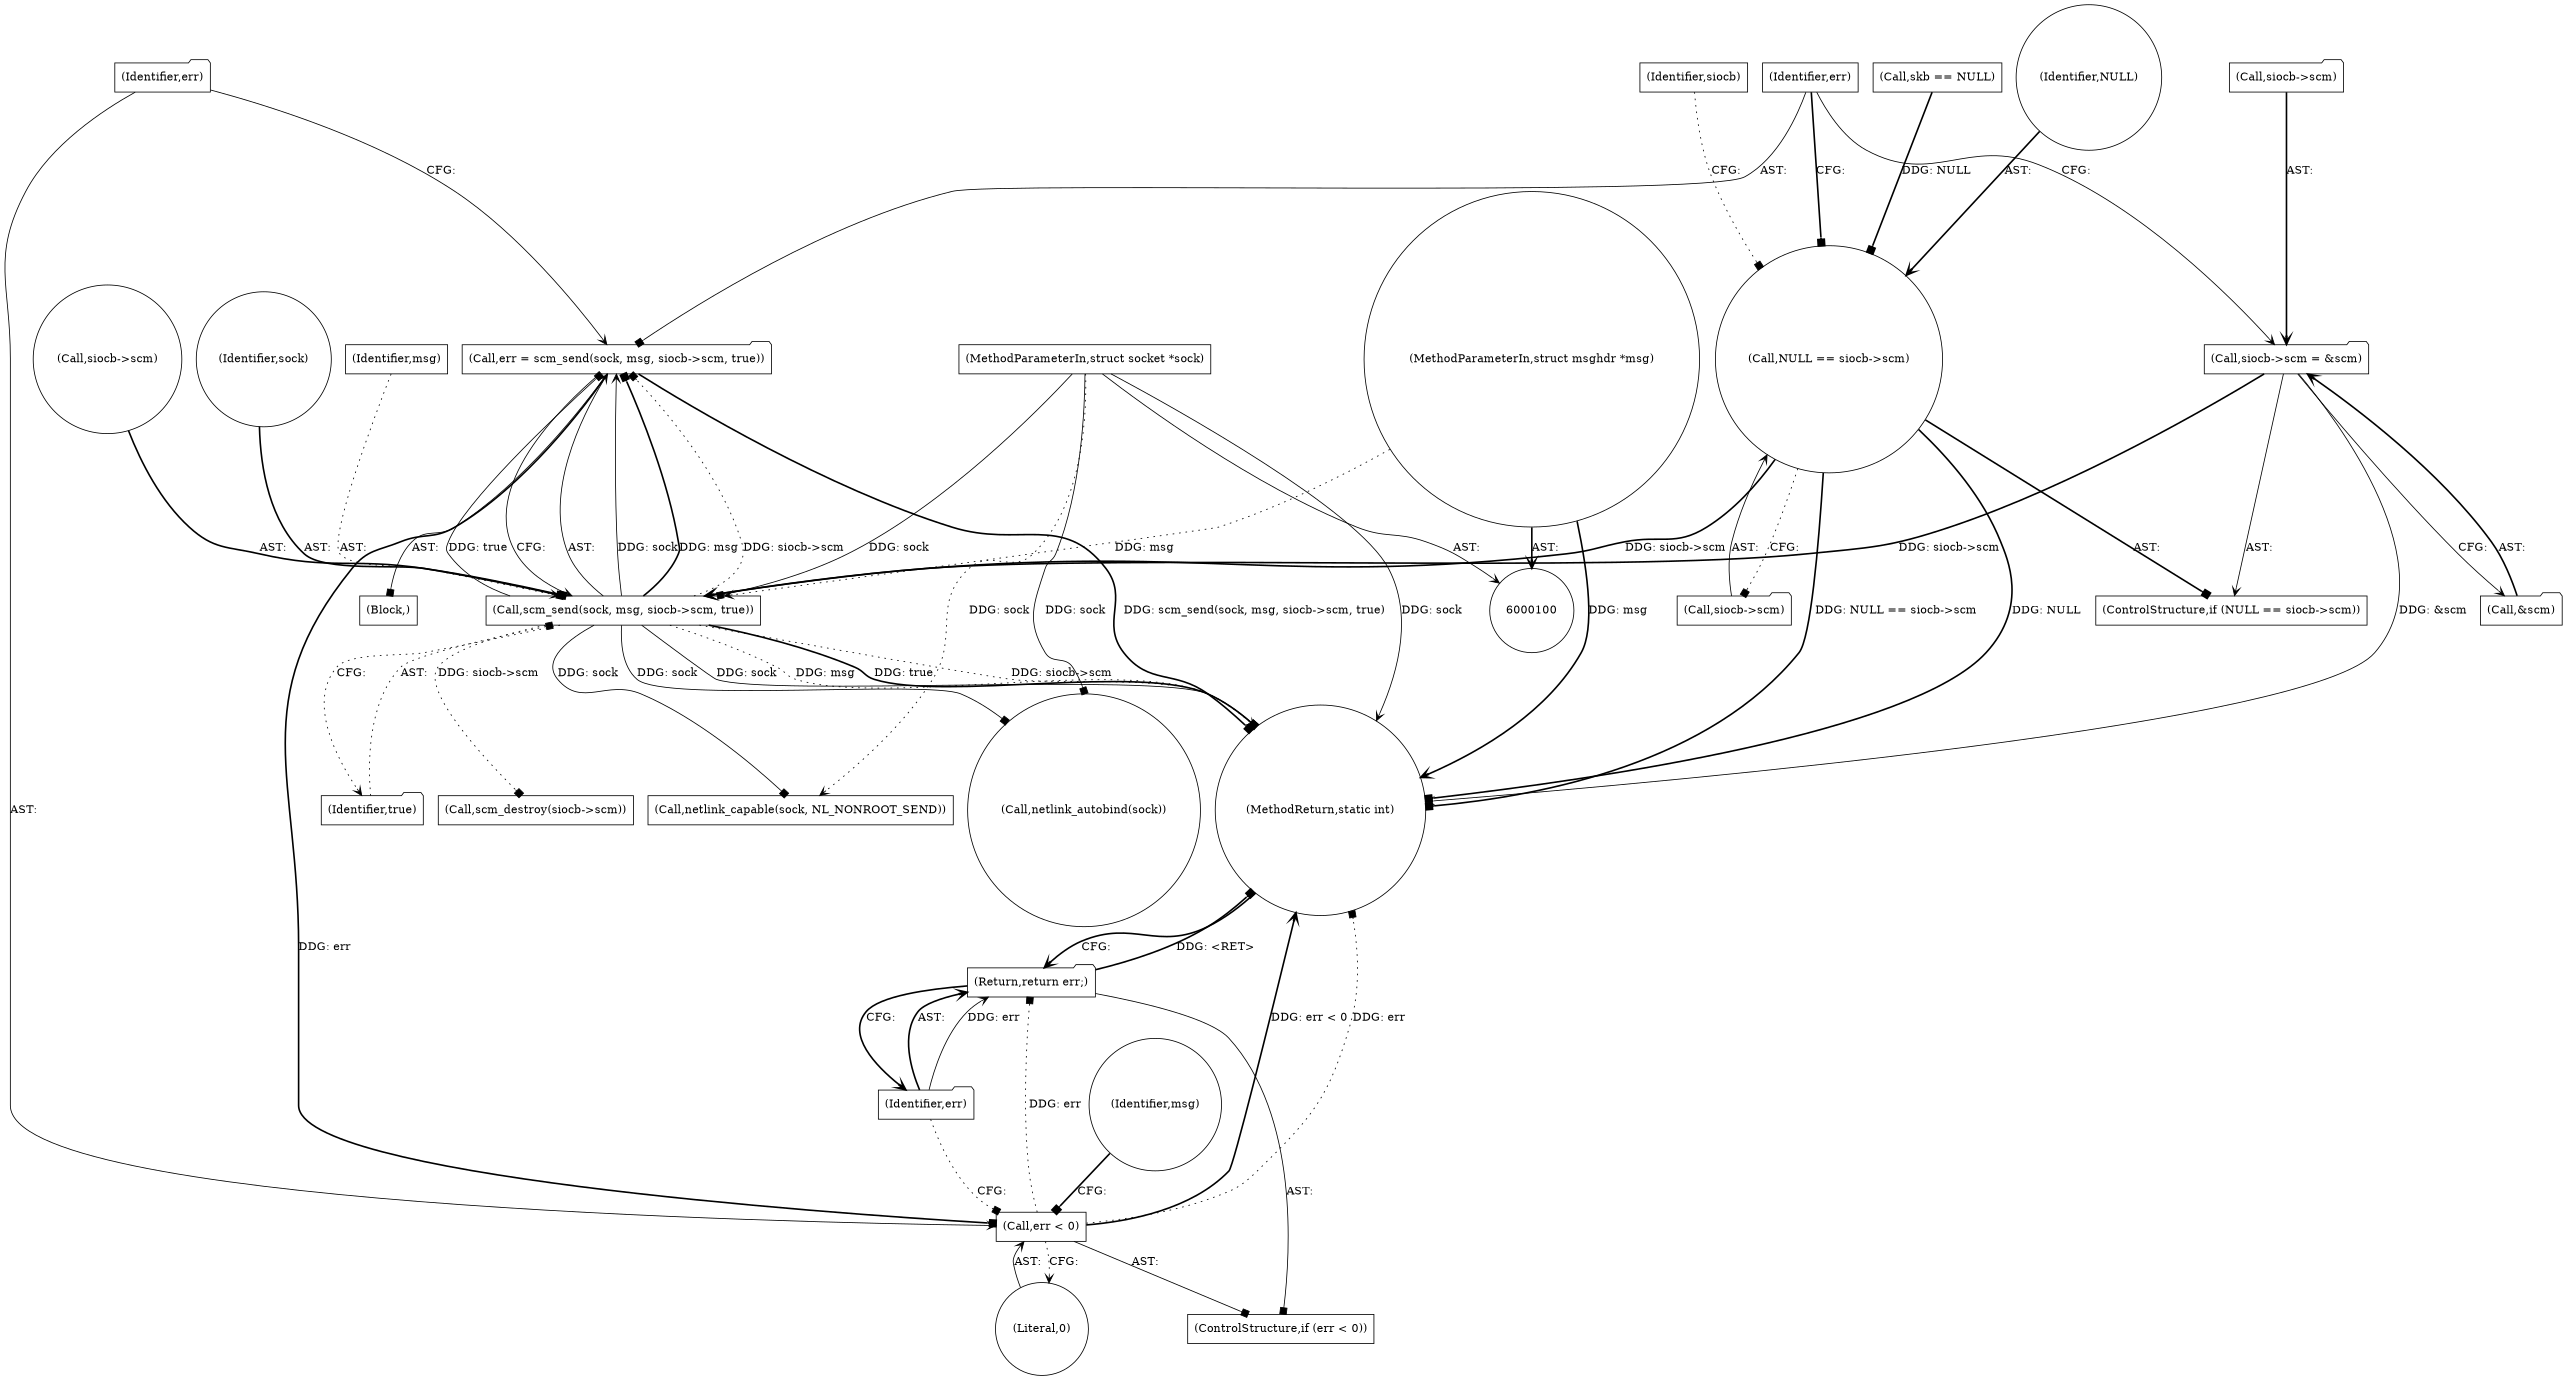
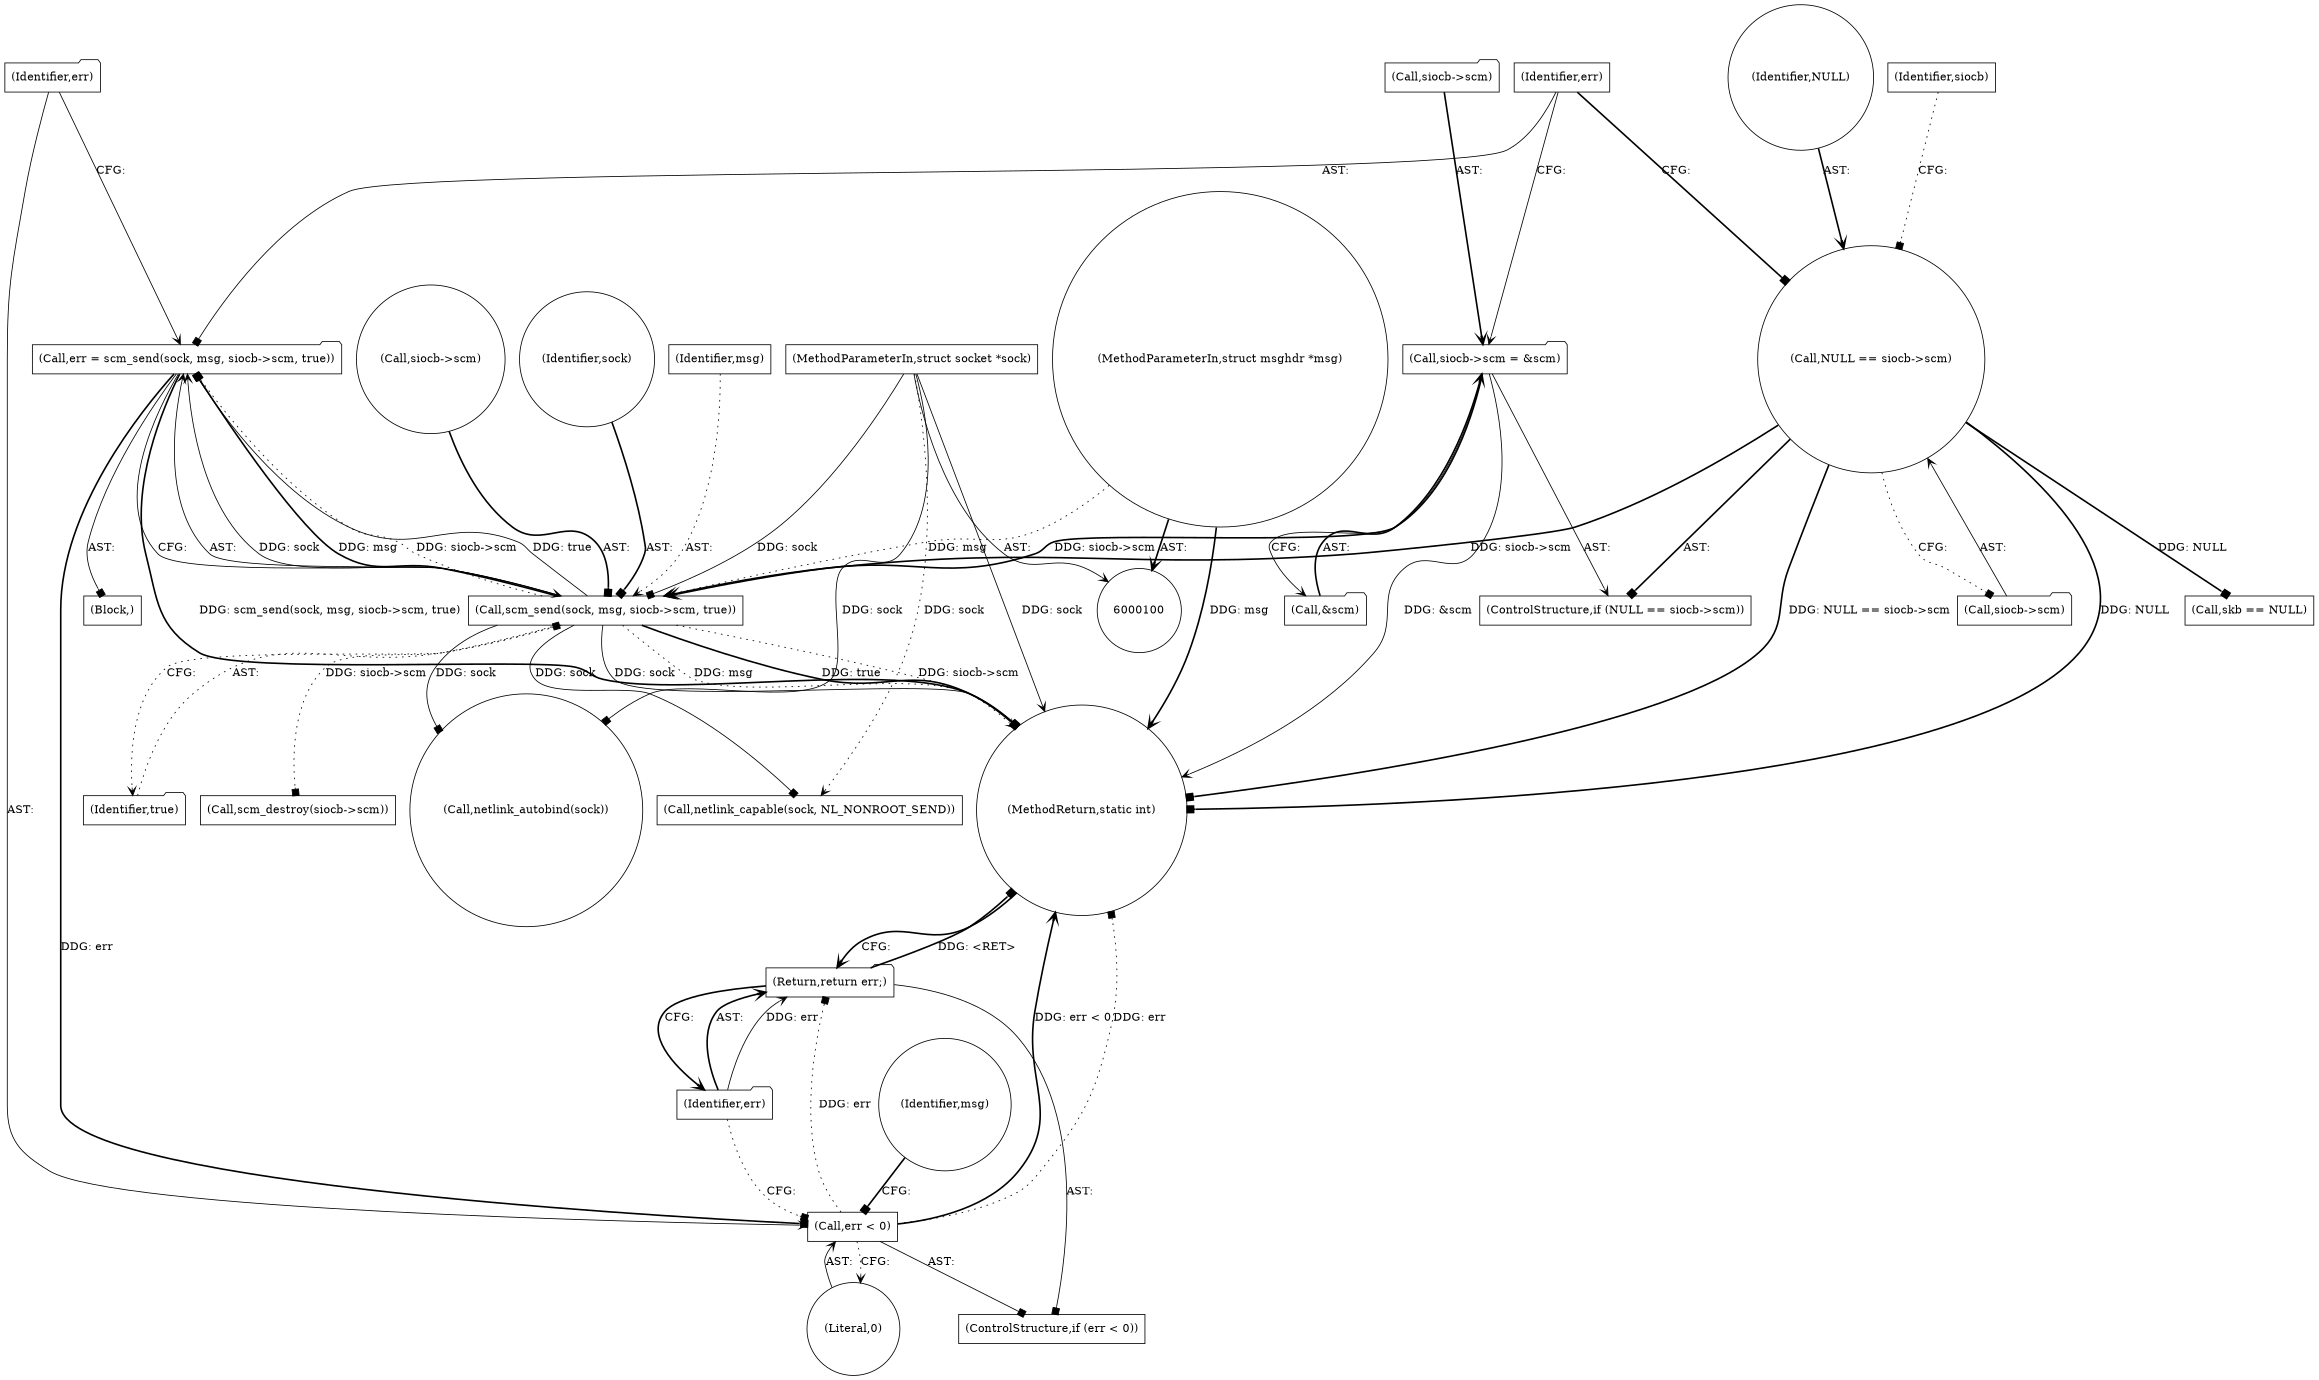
edge "(Call,skb == NULL)" -> "(Call,NULL == siocb->scm)": reversed
